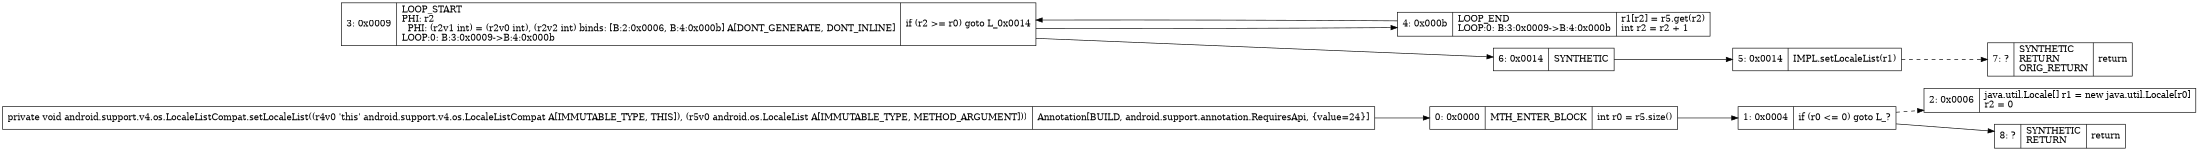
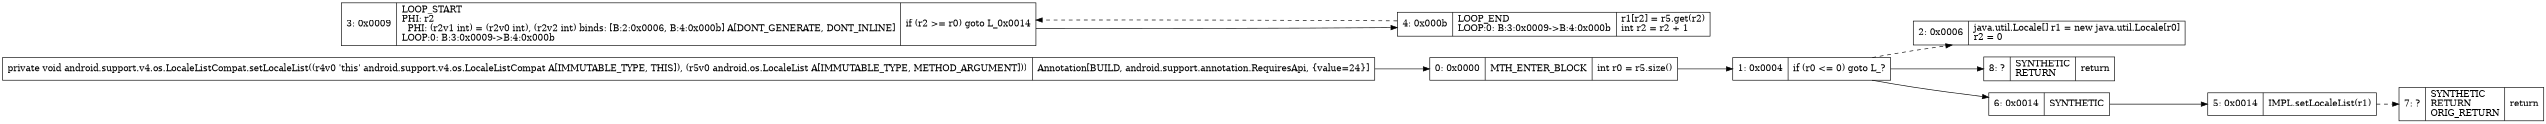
edge "4: 0x000b" -> "3: 0x0009": style solid -> dashed
edge "3: 0x0009" -> "6: 0x0014": now "1: 0x0004" -> "6: 0x0014"
